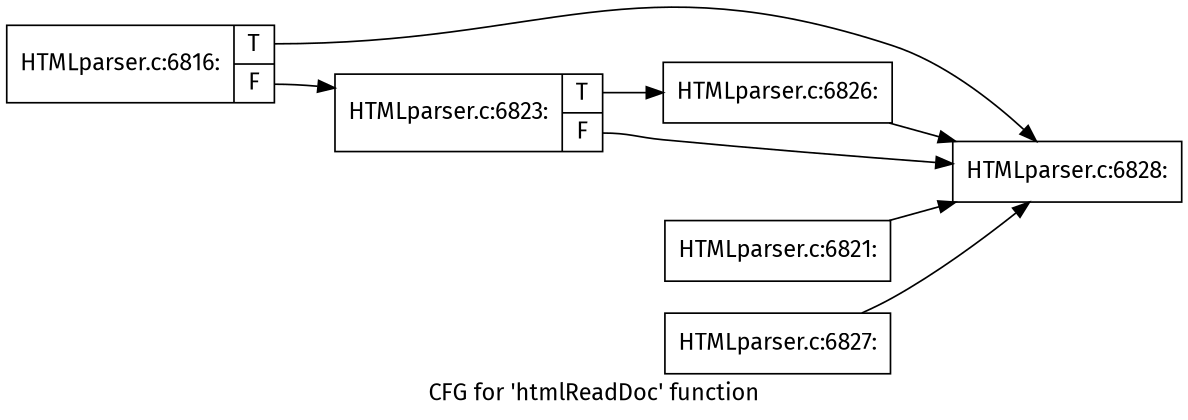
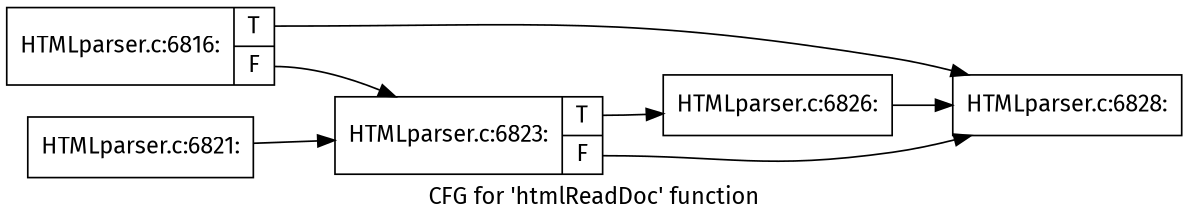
edge "HTMLparser.c:6821:" -> "HTMLparser.c:6828:": now "HTMLparser.c:6821:" -> "HTMLparser.c:6823:"
node "HTMLparser.c:6827:": removed
